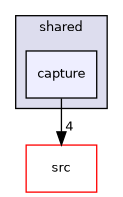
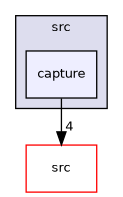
cluster "shared": label "shared" -> "src"
